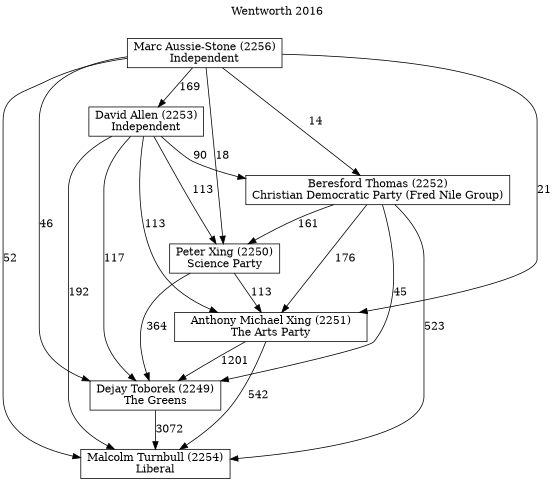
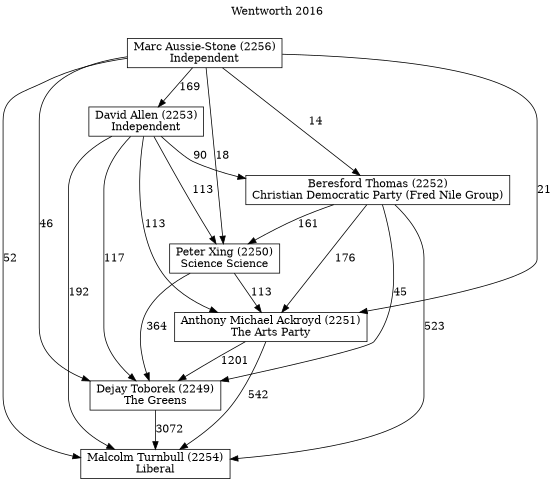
node "Peter Xing (2250) Science Party": label "Peter Xing (2250) Science Party" -> "Peter Xing (2250) Science Science"
node "Anthony Michael Xing (2251) The Arts Party": label "Anthony Michael Xing (2251) The Arts Party" -> "Anthony Michael Ackroyd (2251) The Arts Party"
